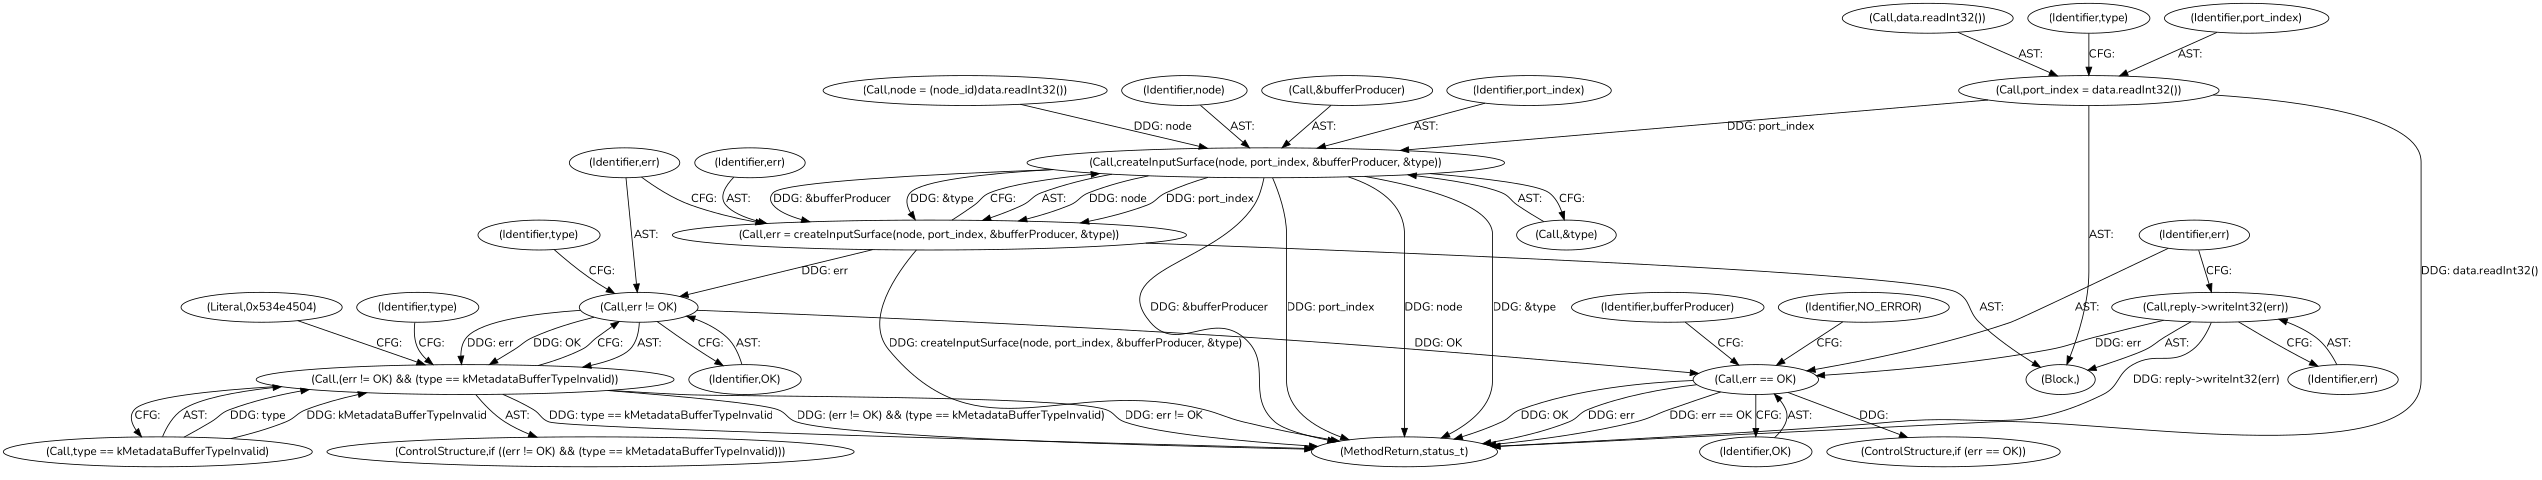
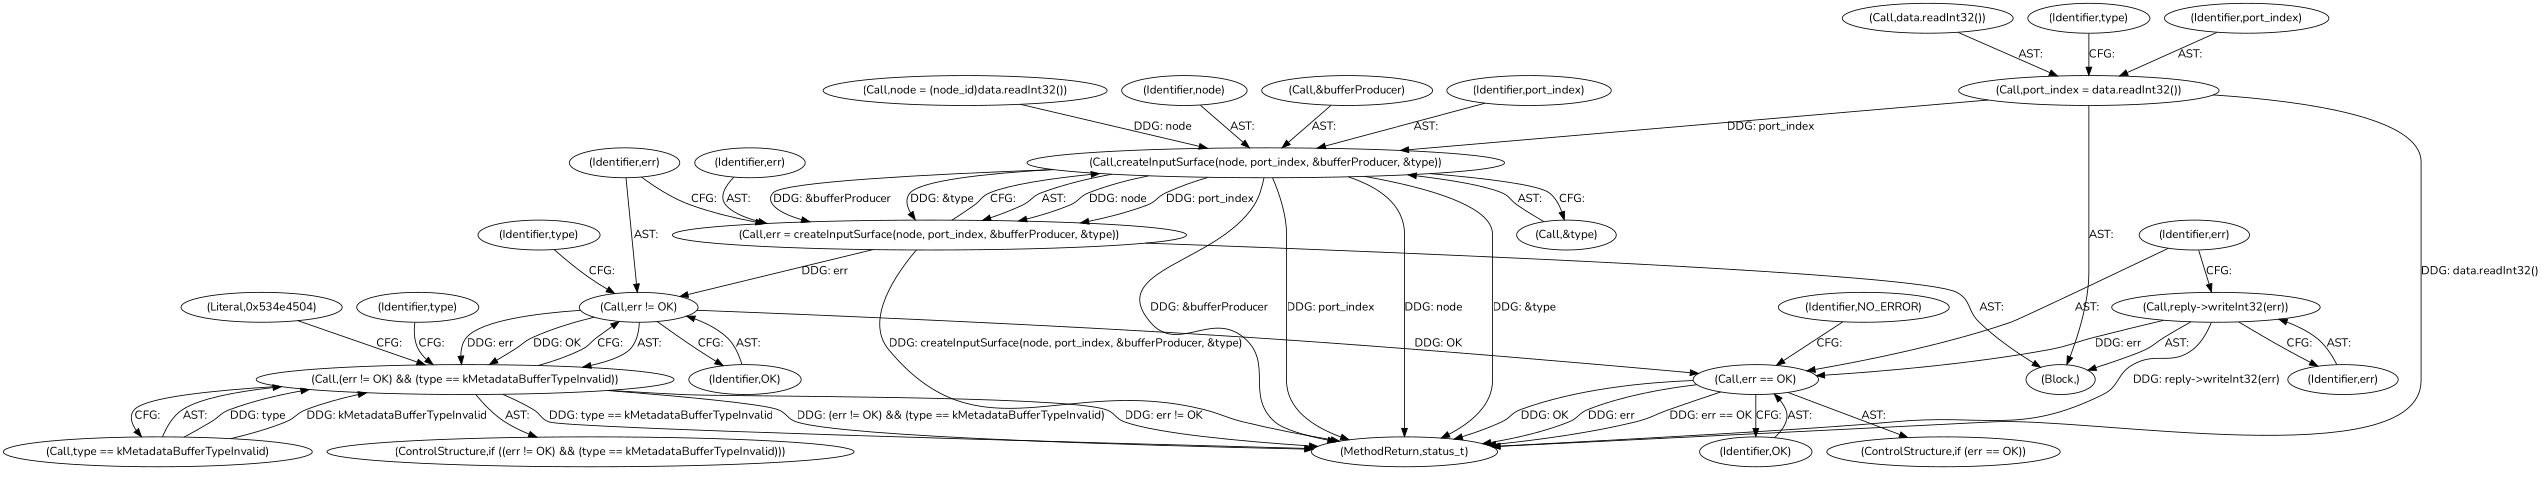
node "(Identifier,bufferProducer)": removed
edge "(Call,err == OK)" -> "(ControlStructure,if (err == OK))": label "DDG: " -> "AST: "
